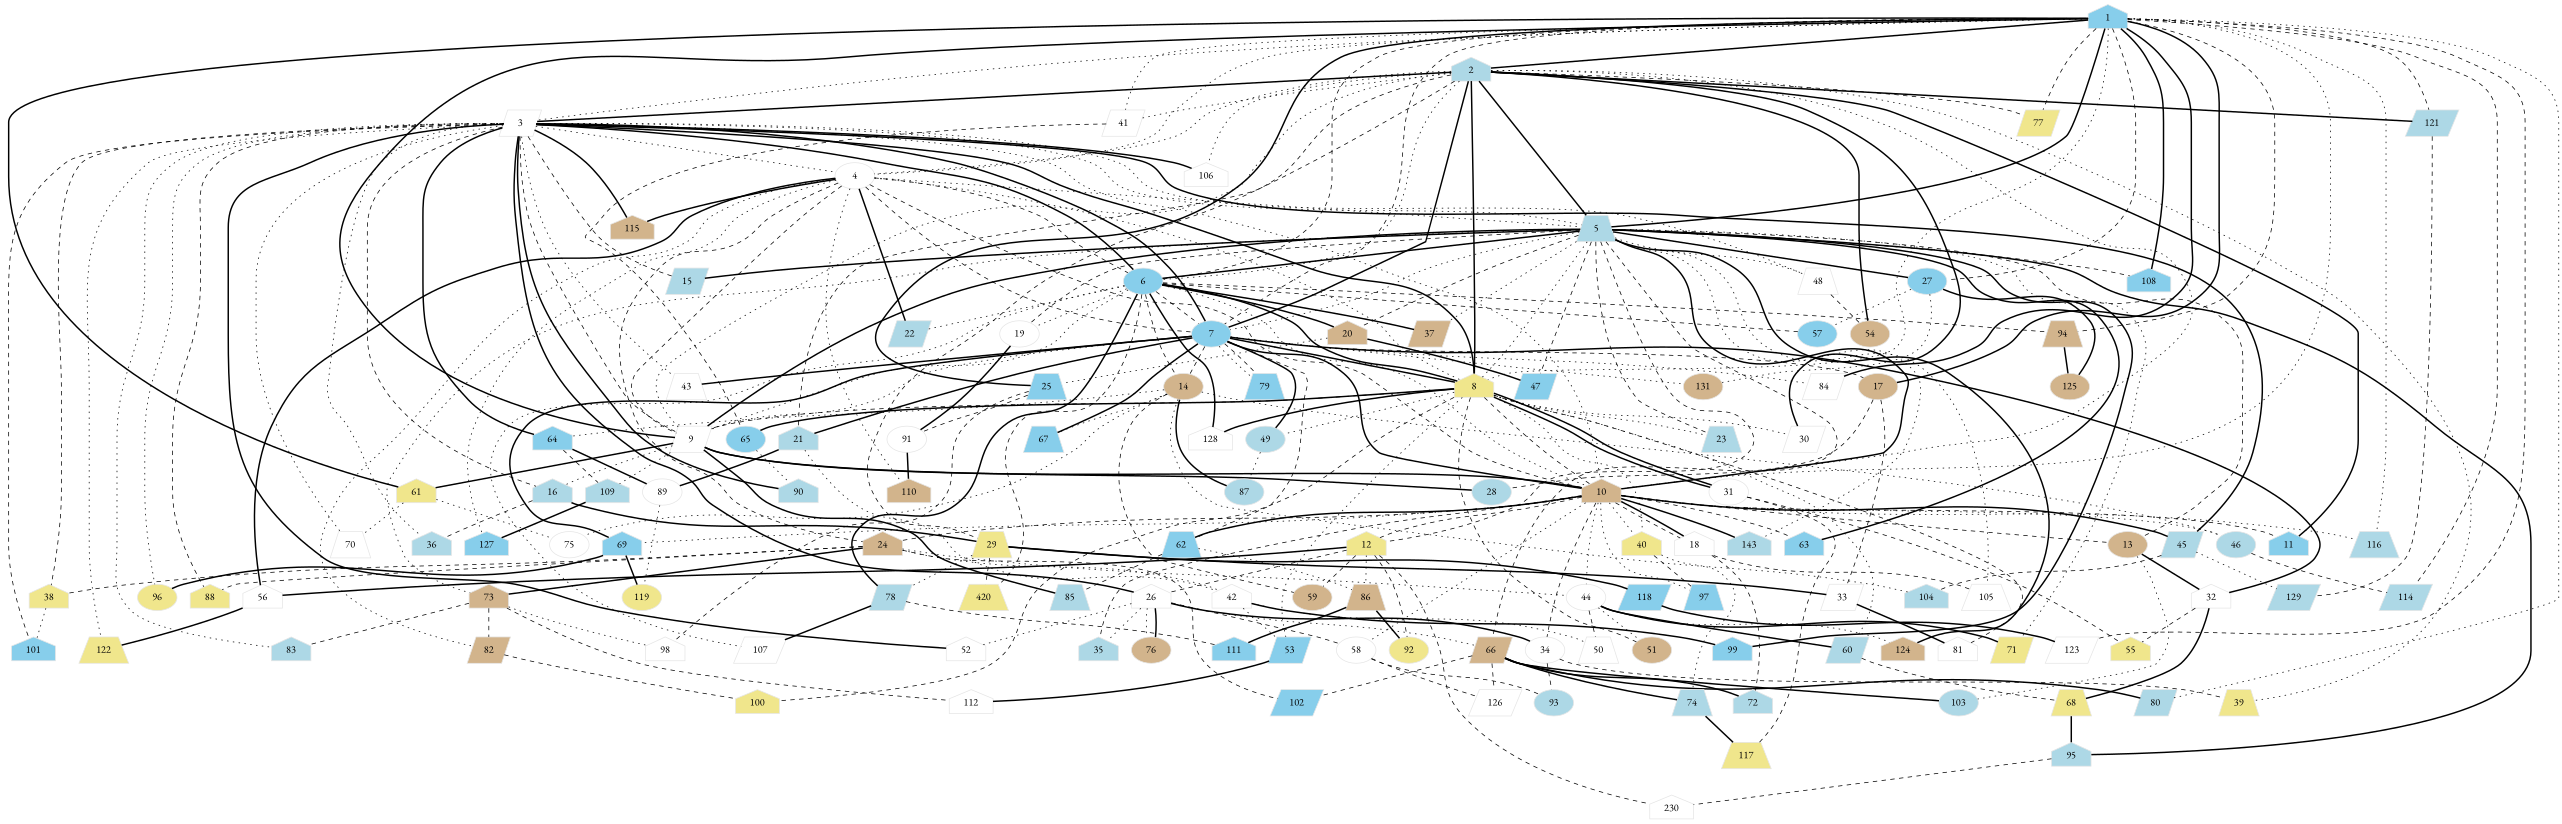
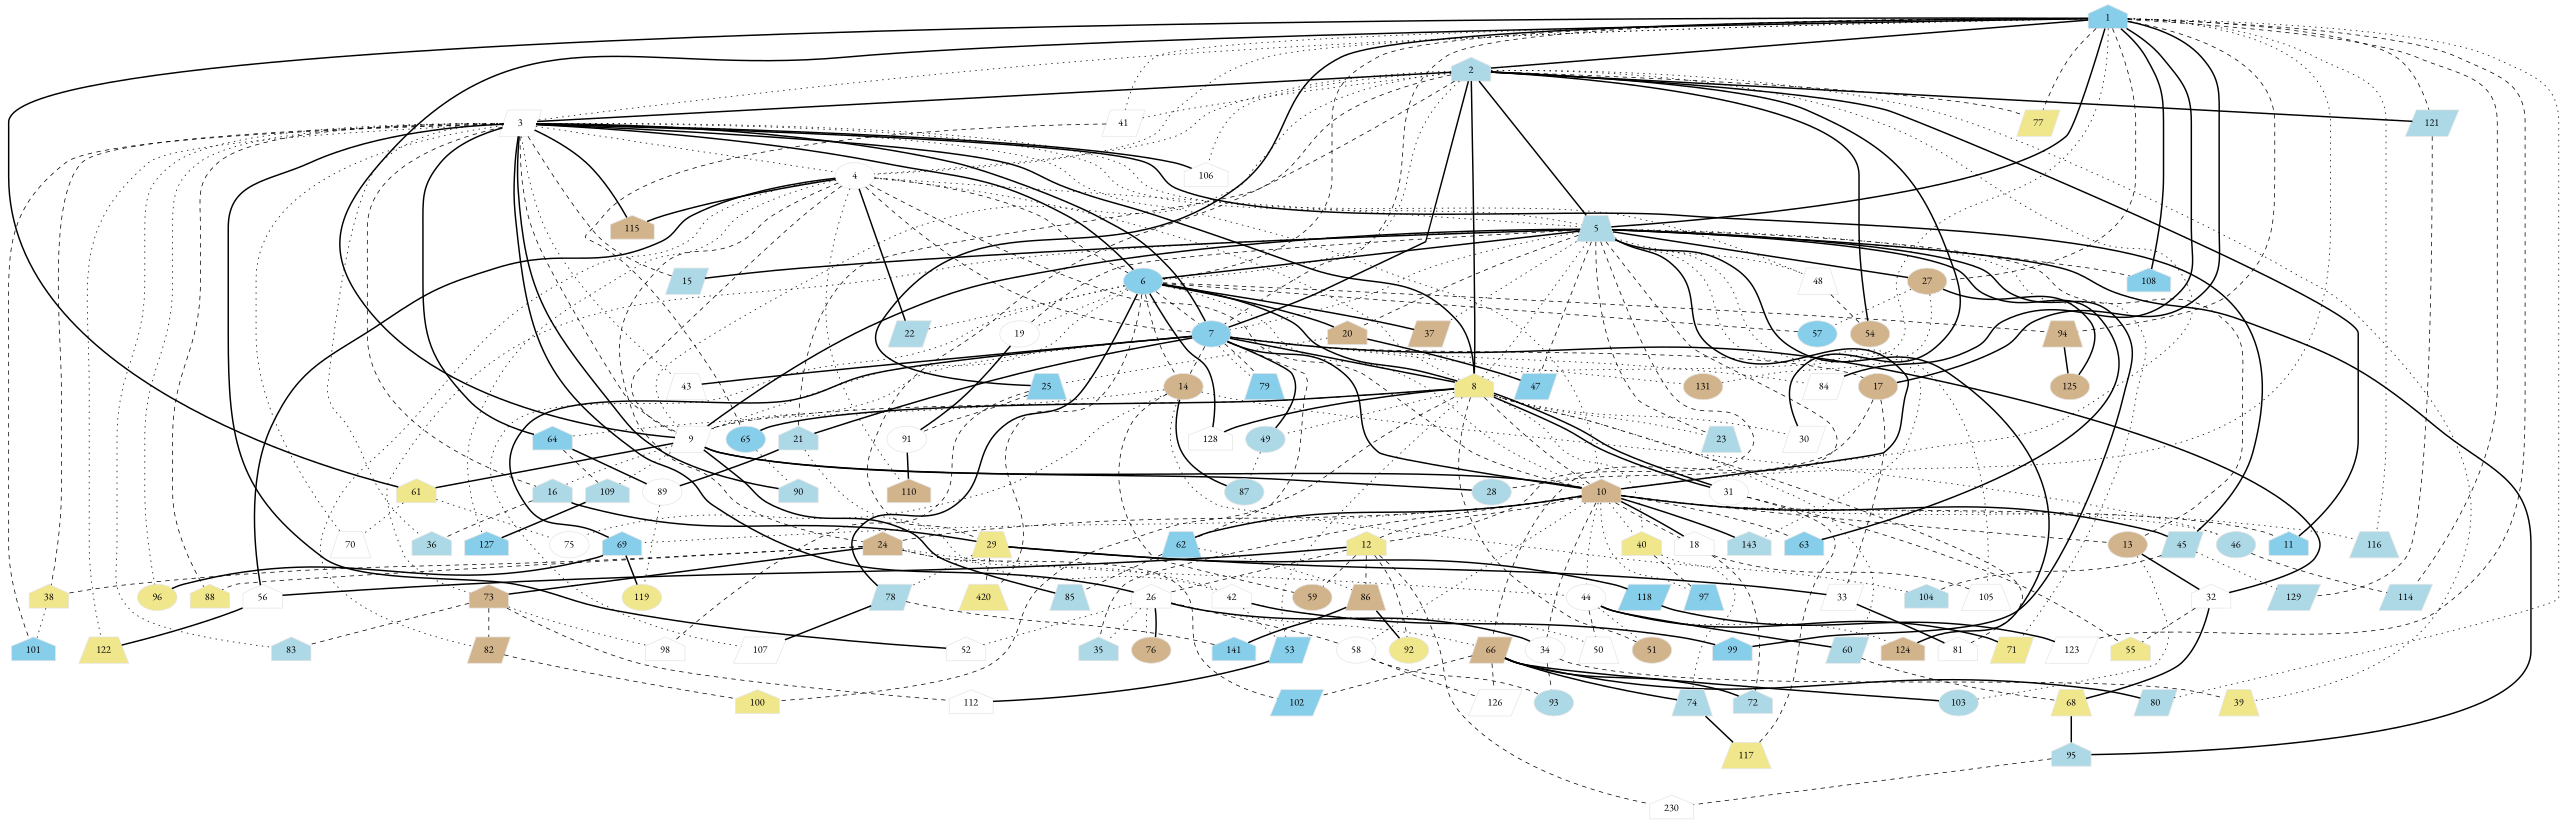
node "27": fillcolor skyblue -> tan
node "67": removed
edge "12" -- "86": style dotted -> dashed
node "111": label "111" -> "141"
